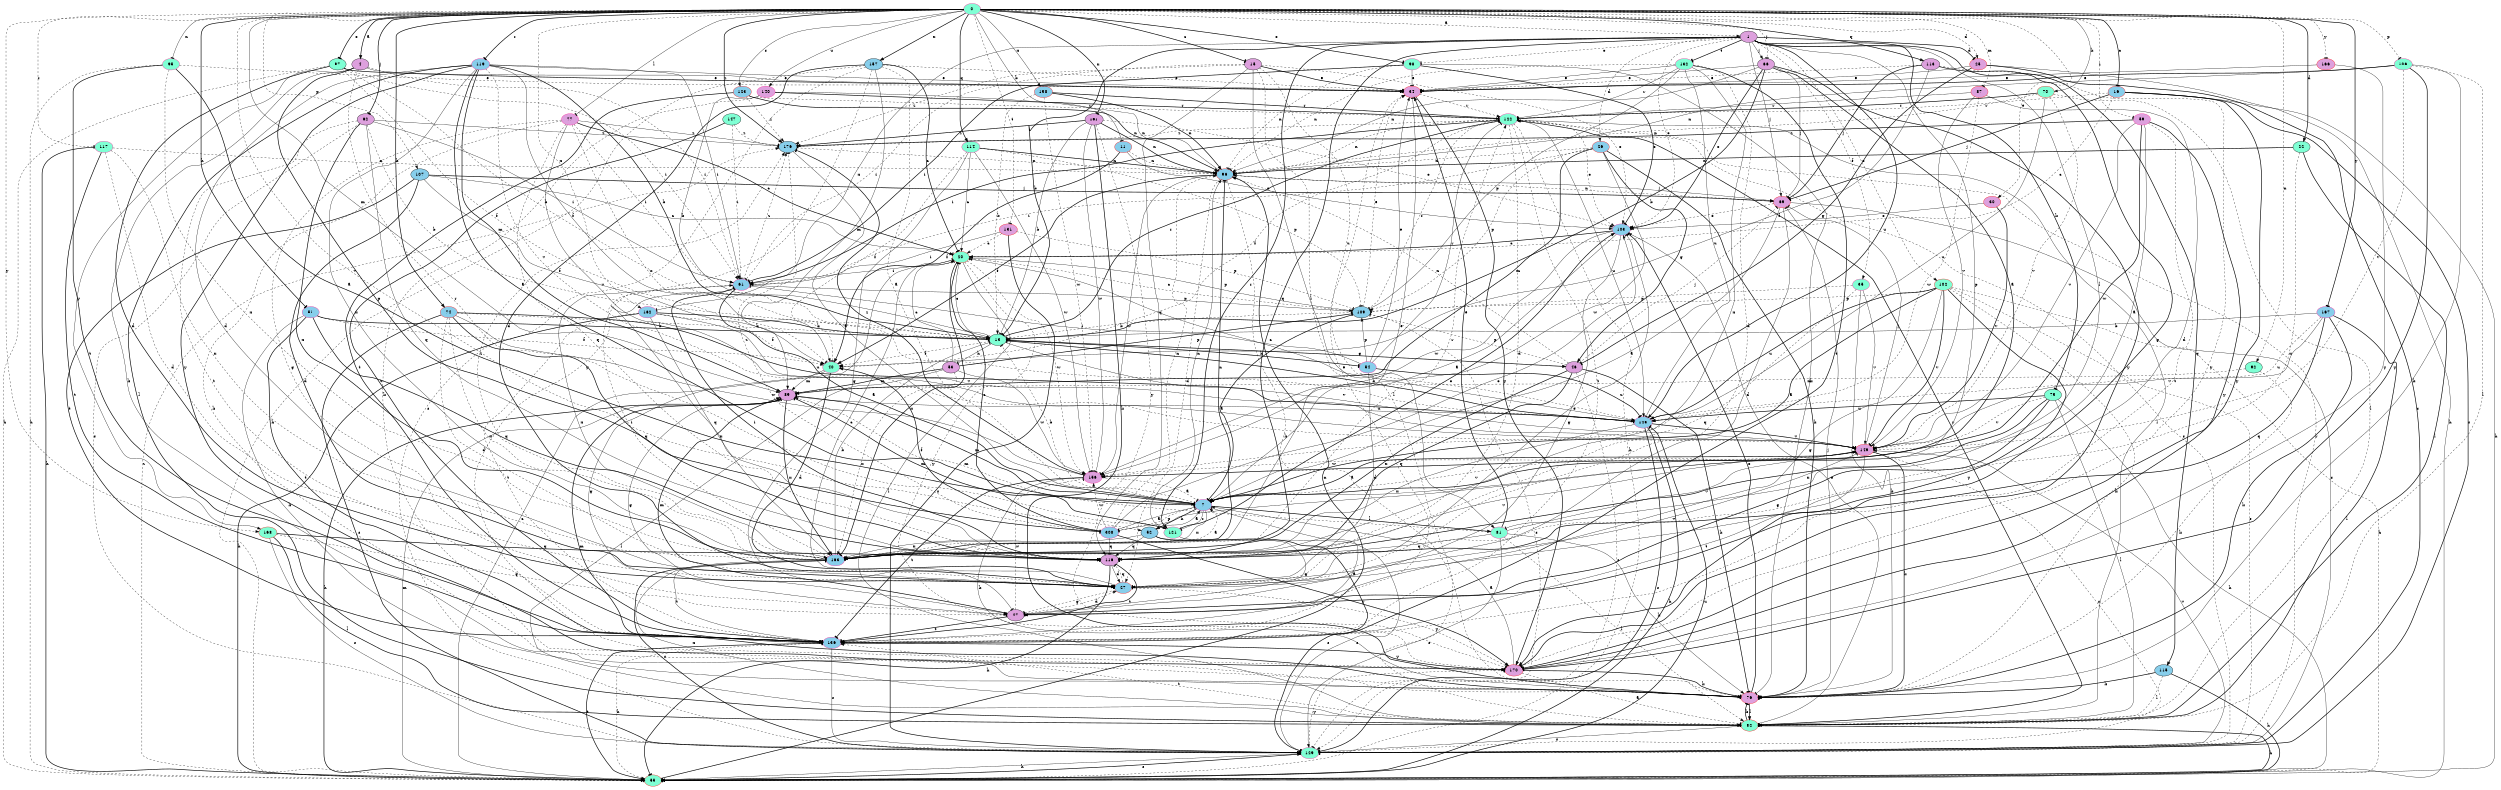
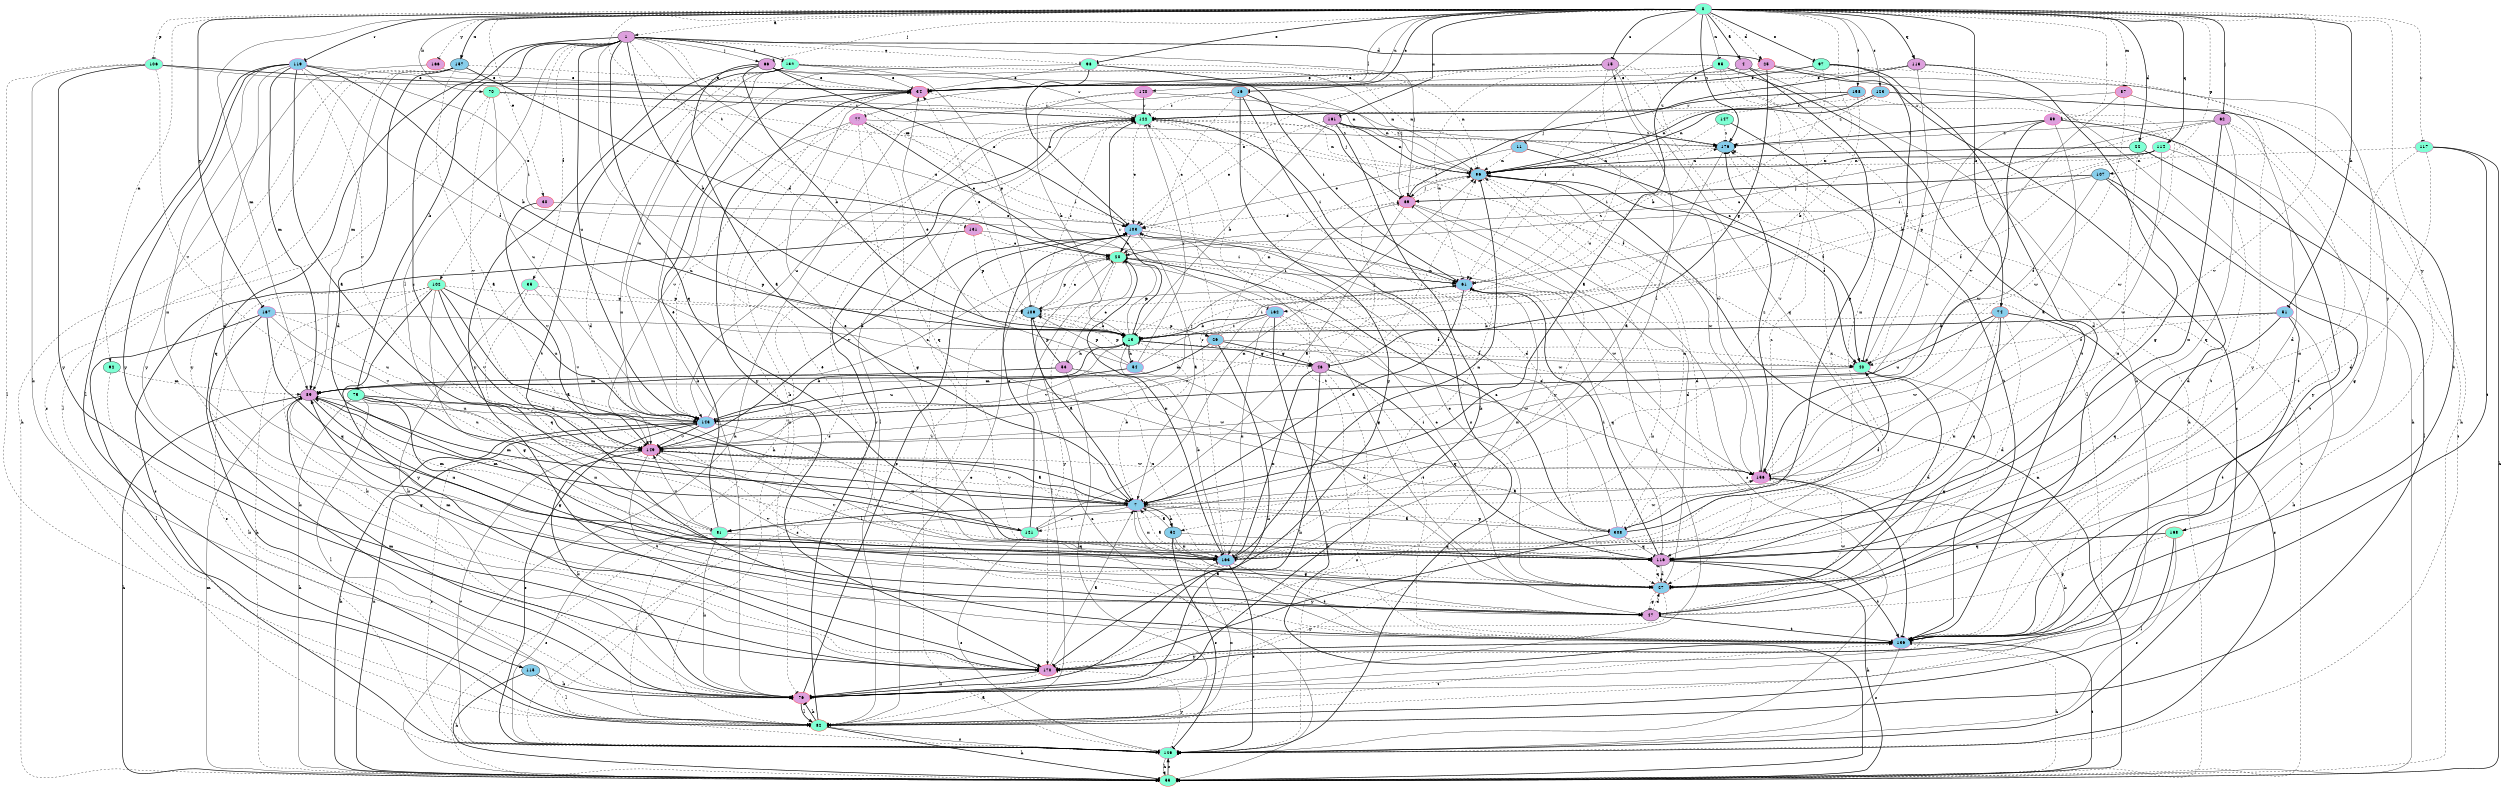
edge "0" -> "158": label "x" -> "t"
edge "26" -> "109": reversed
edge "97" -> "40": style dashed -> bold
edge "103" -> "149": added, label "v"
edge "75" -> "149": label "v" -> "u"
edge "77" -> "76": now "77" -> "82"
